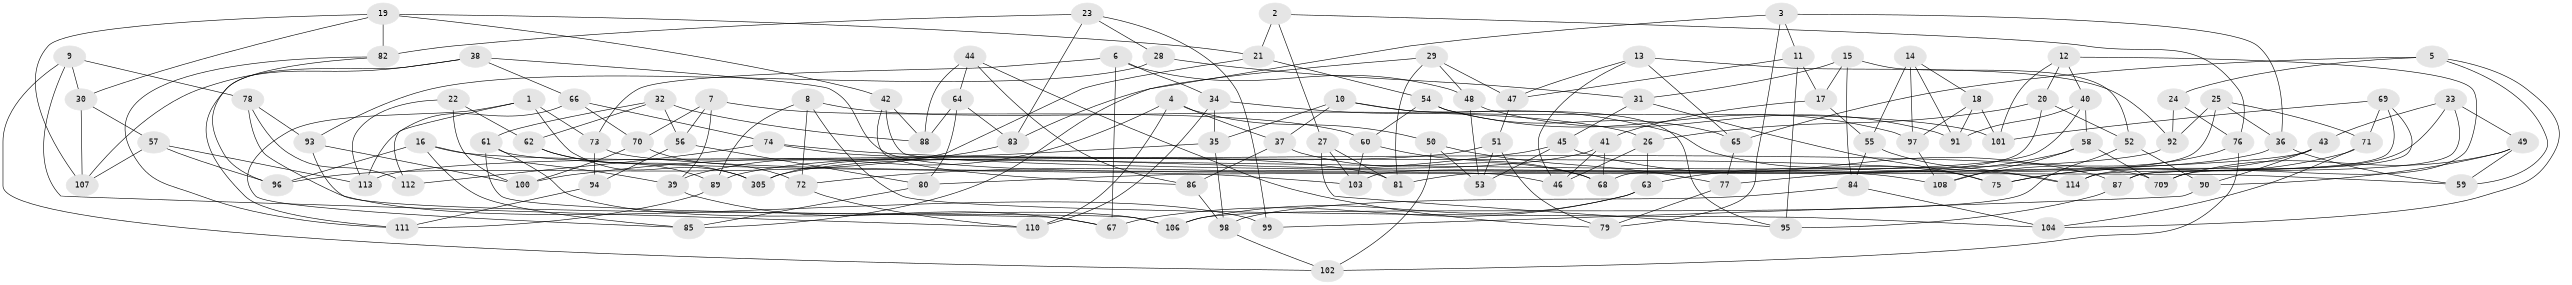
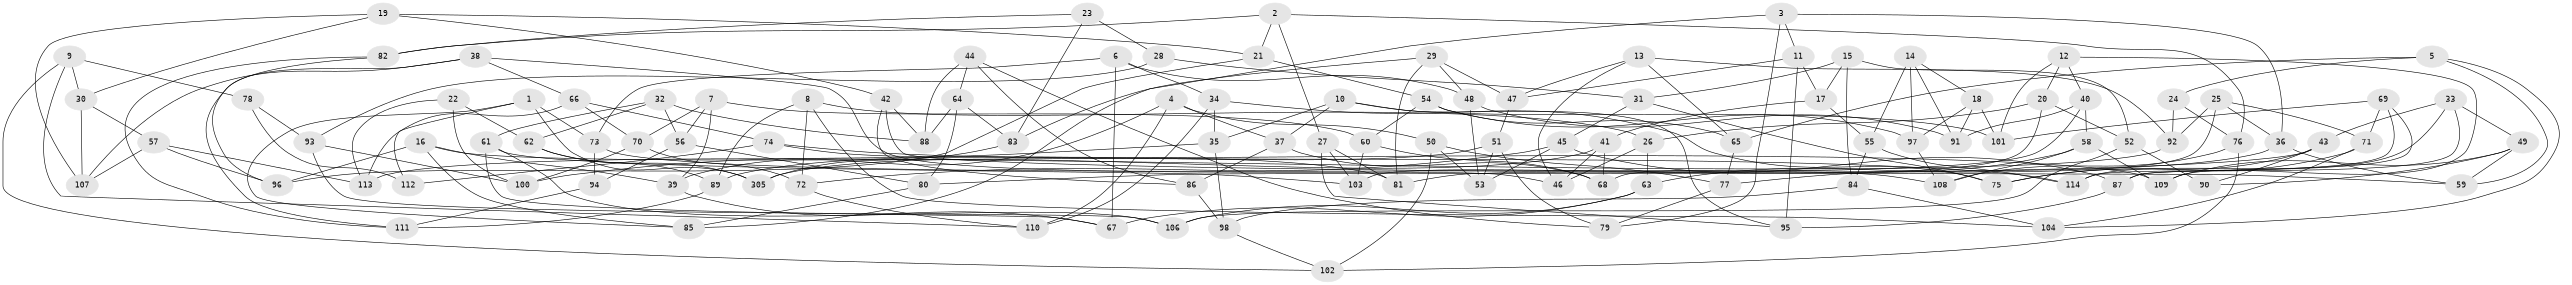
edge "19" -- "82": now "2" -- "82"
node "709": label "709" -> "109"
node "99": removed
